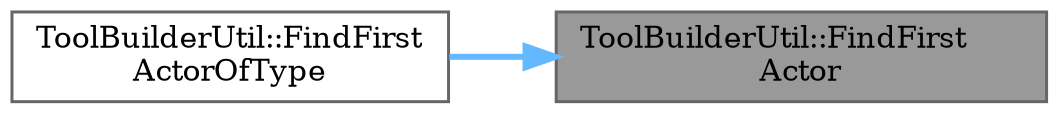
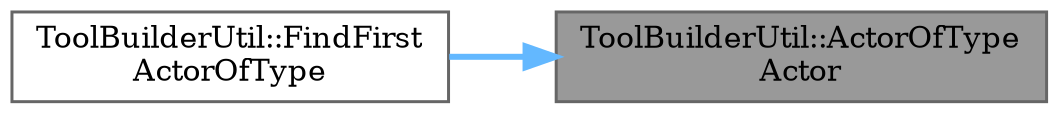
node "ToolBuilderUtil::FindFirst Actor": label "ToolBuilderUtil::FindFirst Actor" -> "ToolBuilderUtil::ActorOfType Actor"
